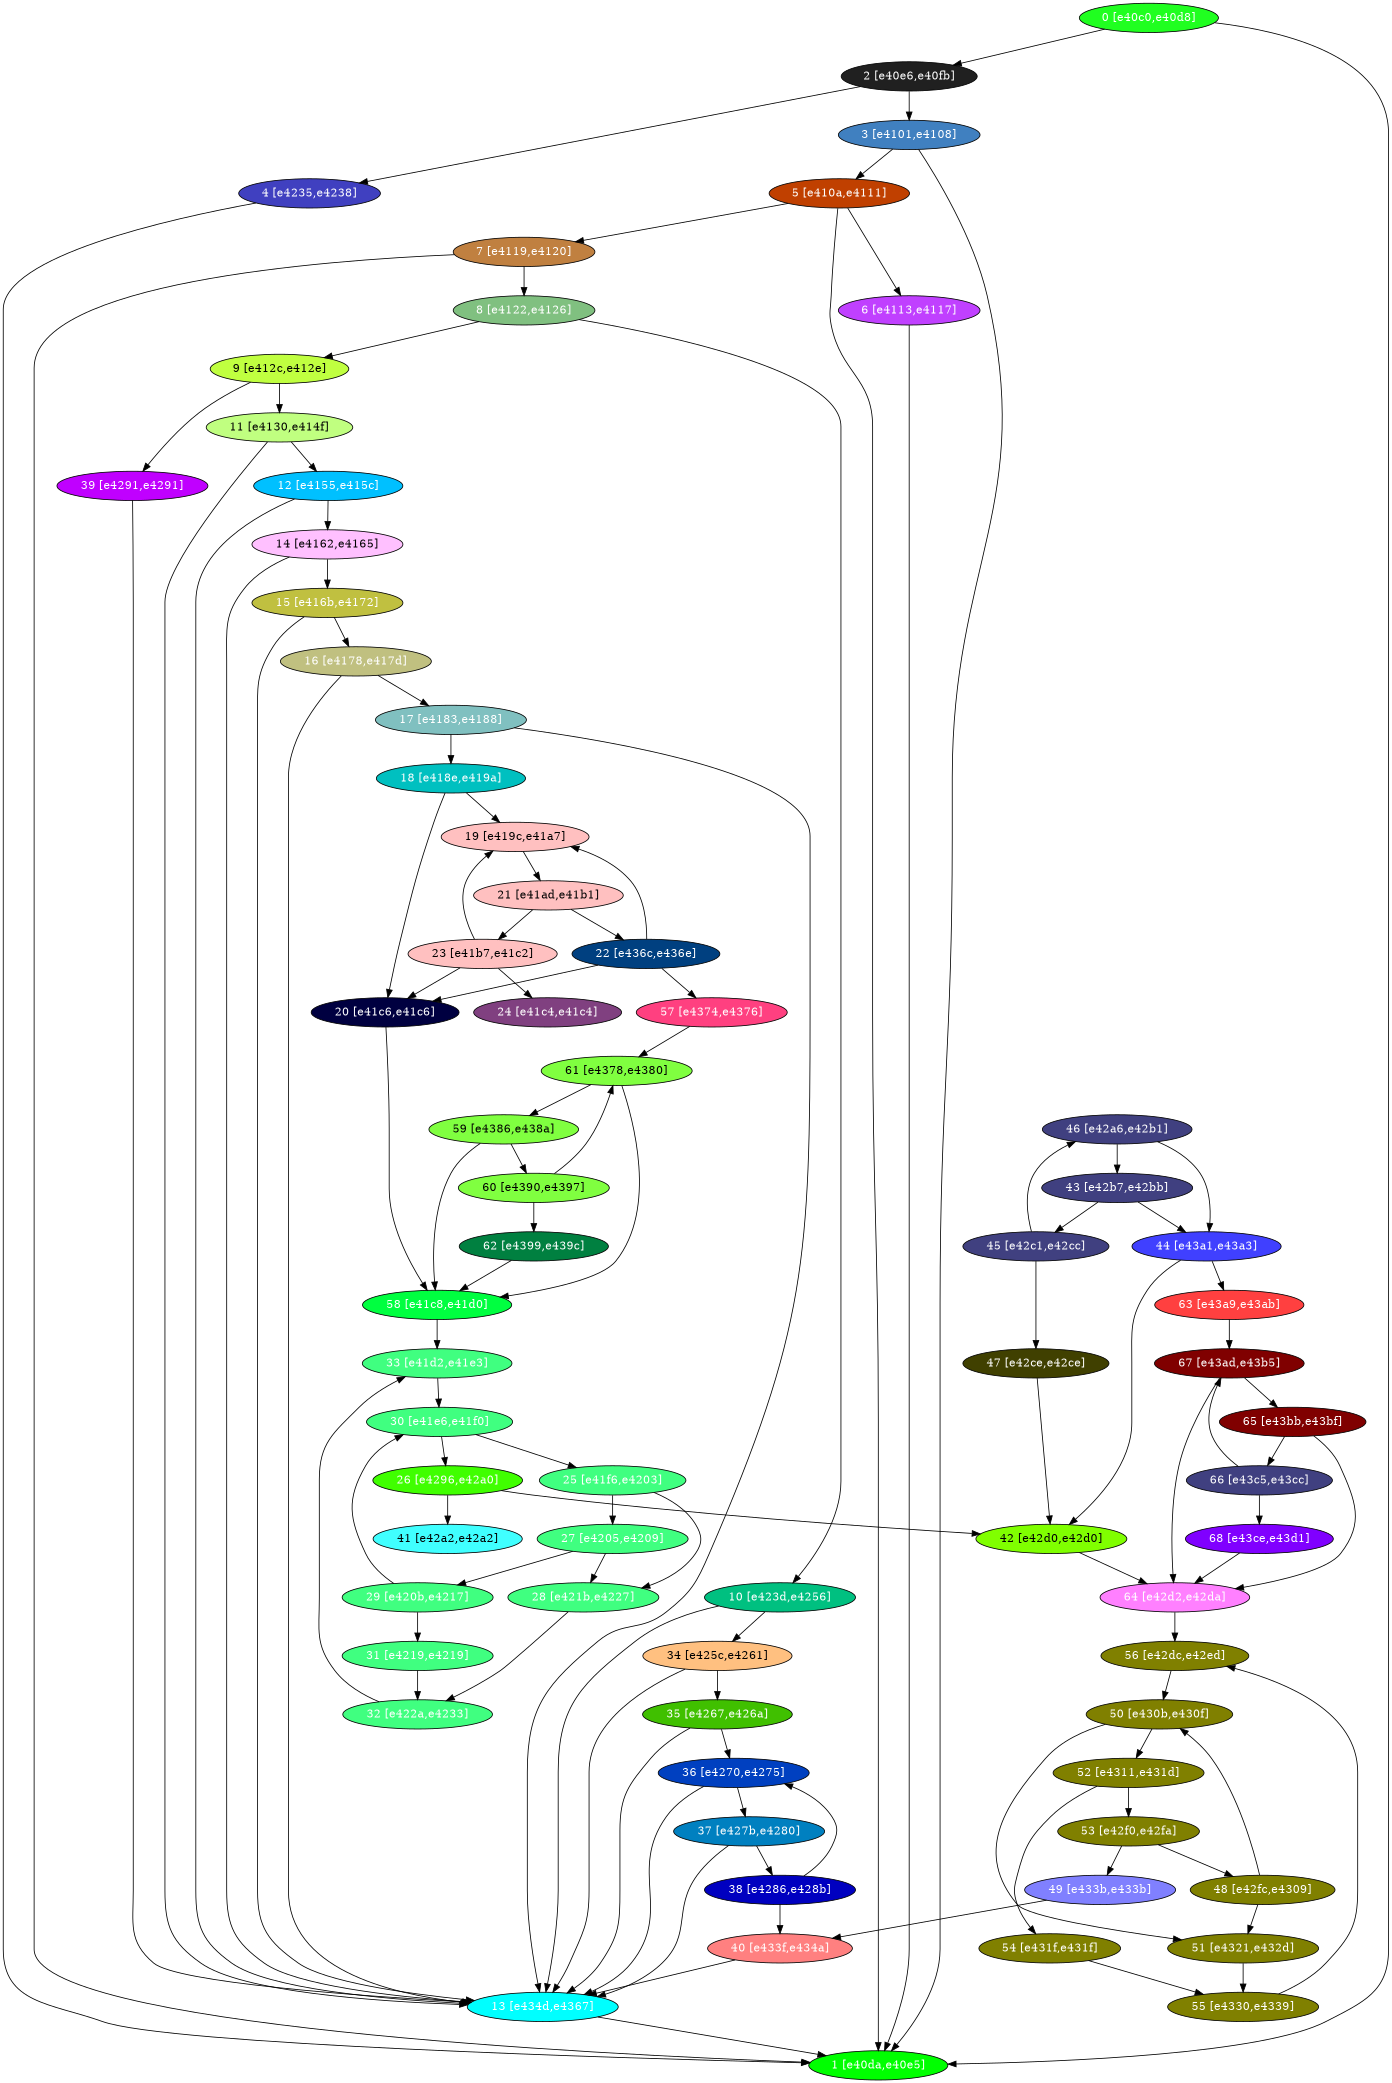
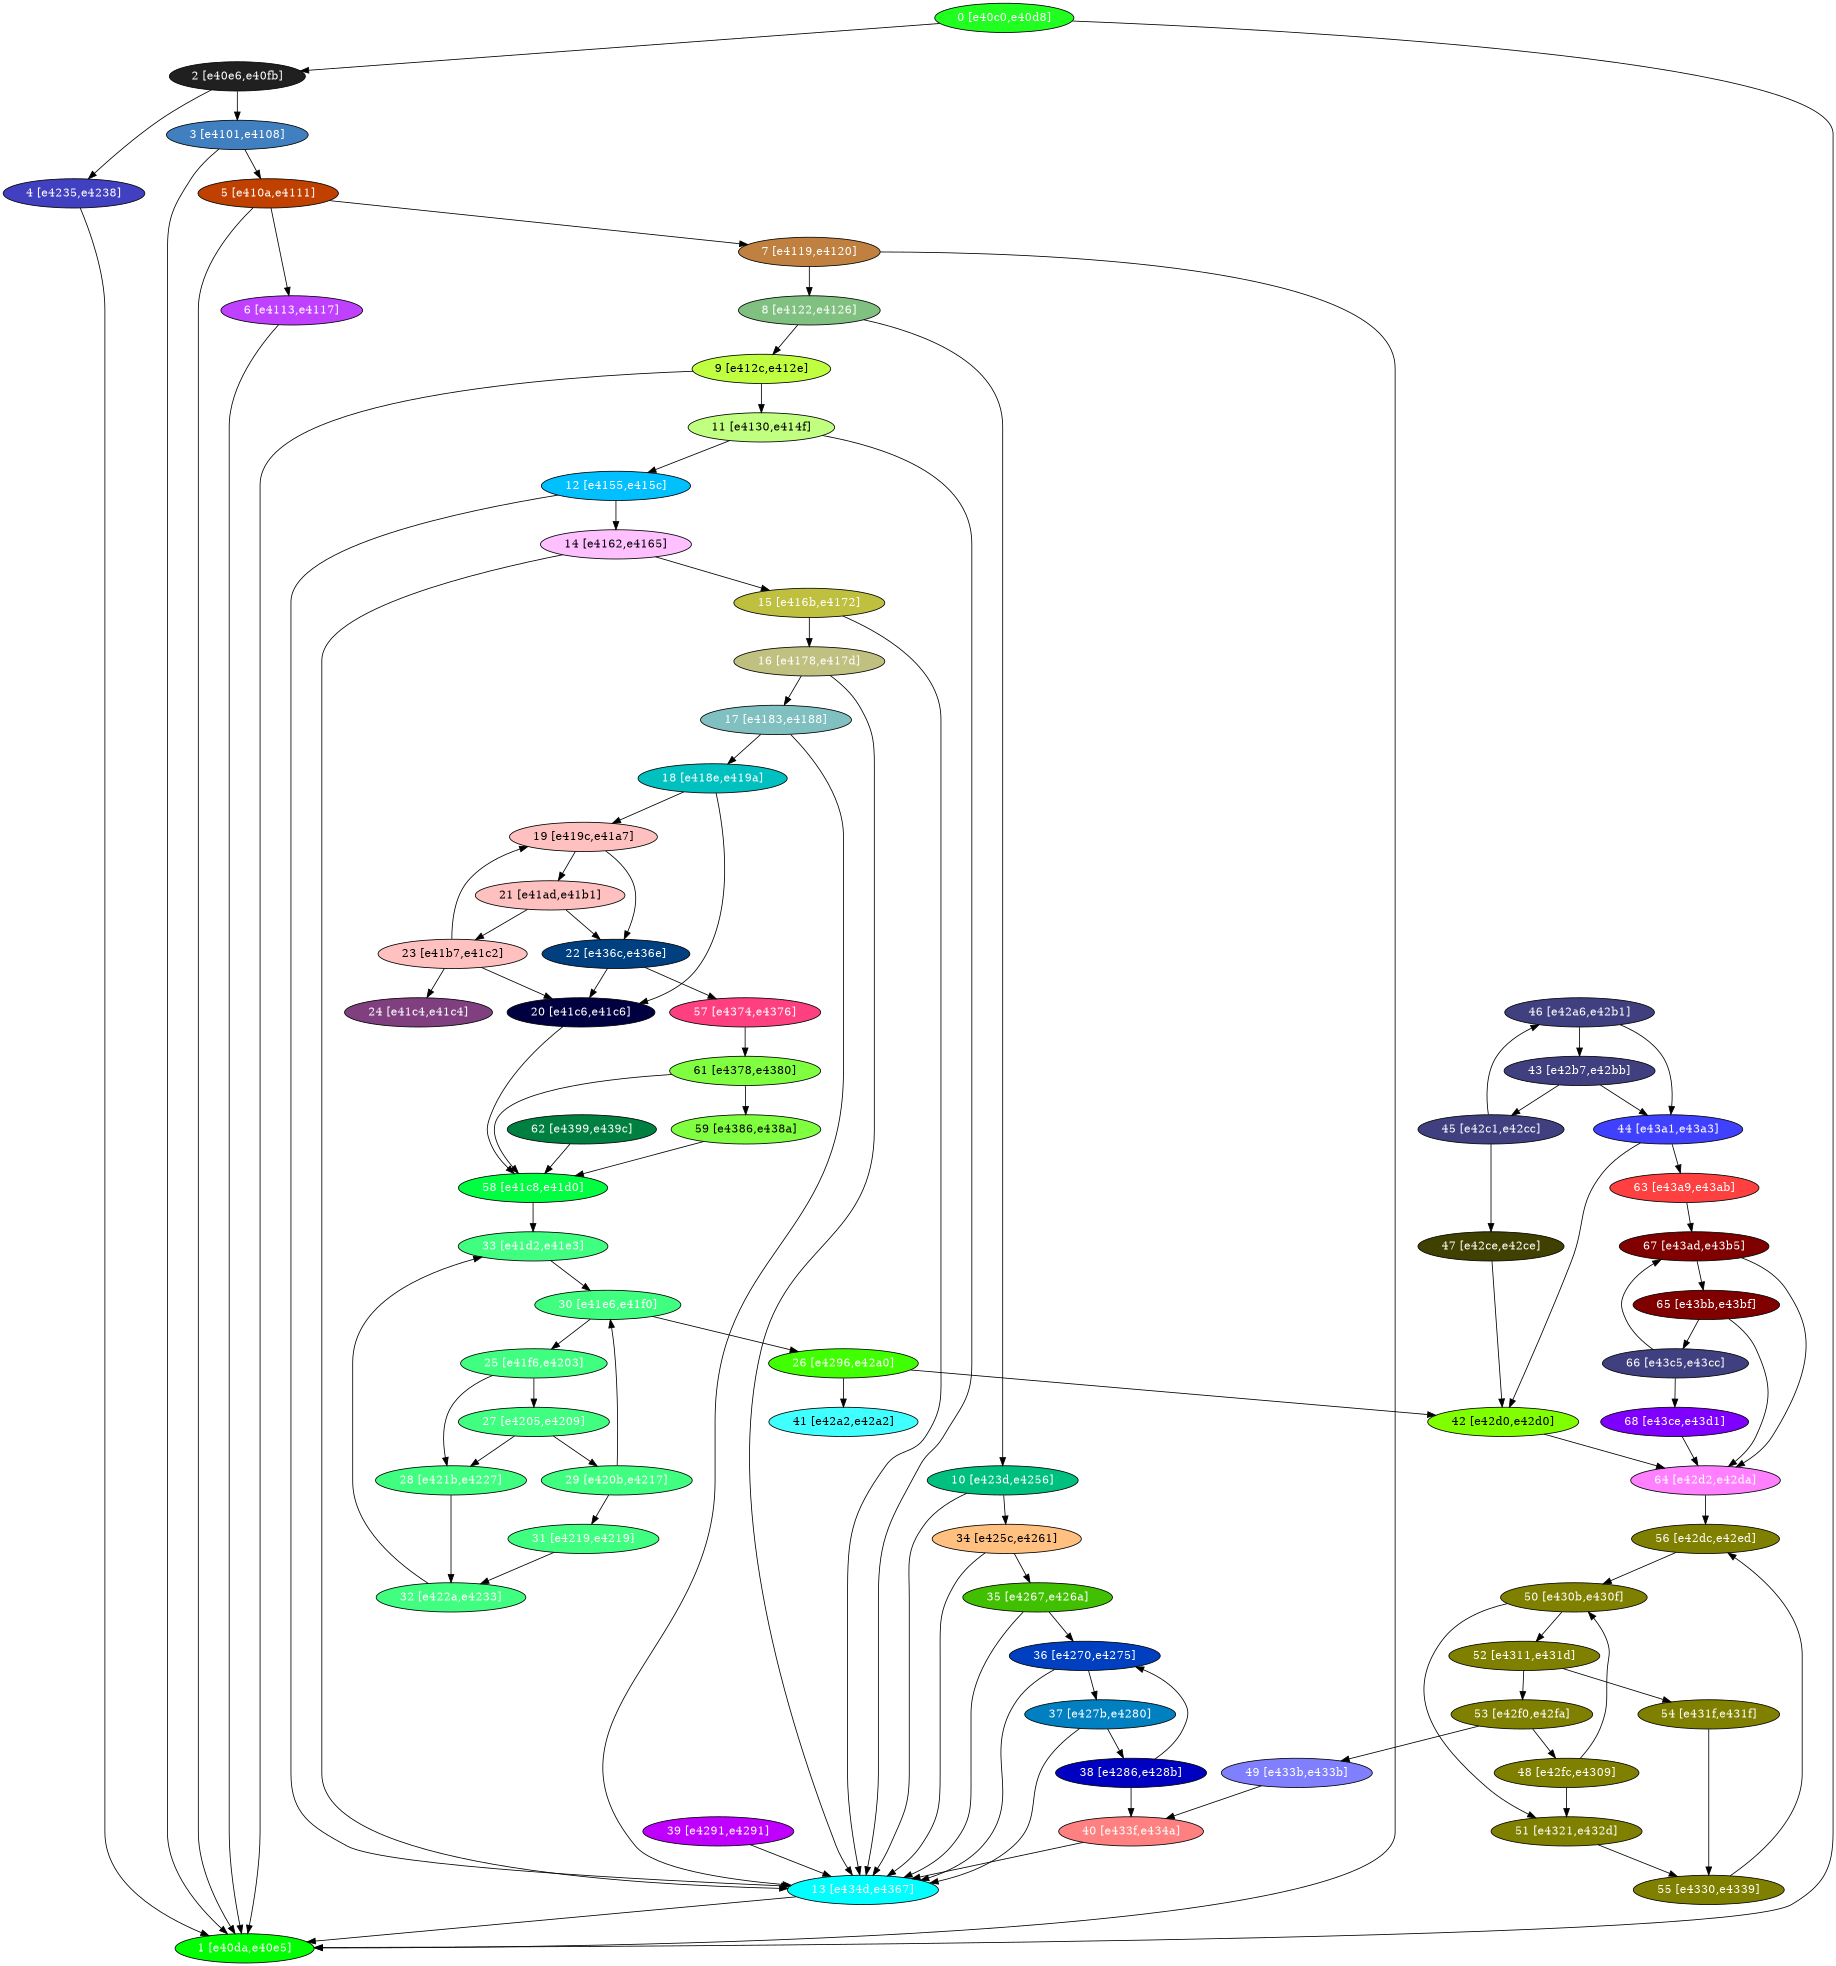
edge "9 [e412c,e412e]" -> "39 [e4291,e4291]": now "9 [e412c,e412e]" -> "1 [e40da,e40e5]"
edge "22 [e436c,e436e]" -> "19 [e419c,e41a7]": reversed
node "60 [e4390,e4397]": removed
